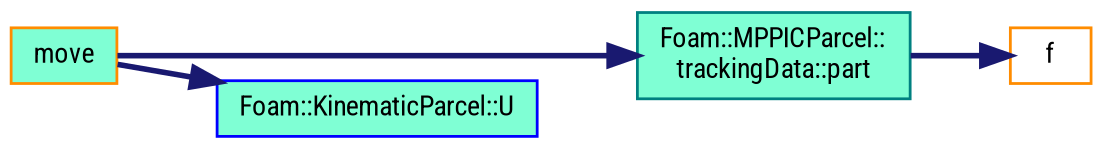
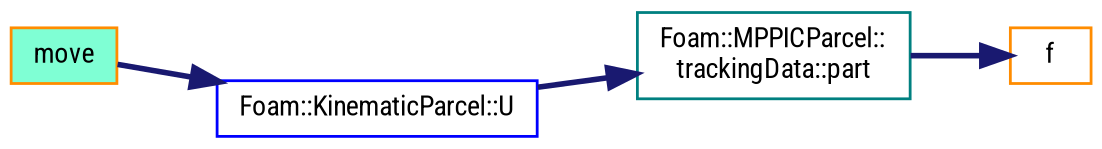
edge "move" -> "Foam::MPPICParcel:: trackingData::part": now "Foam::KinematicParcel::U" -> "Foam::MPPICParcel:: trackingData::part"
node "Foam::MPPICParcel:: trackingData::part": fillcolor aquamarine -> white
node "Foam::KinematicParcel::U": fillcolor aquamarine -> white
